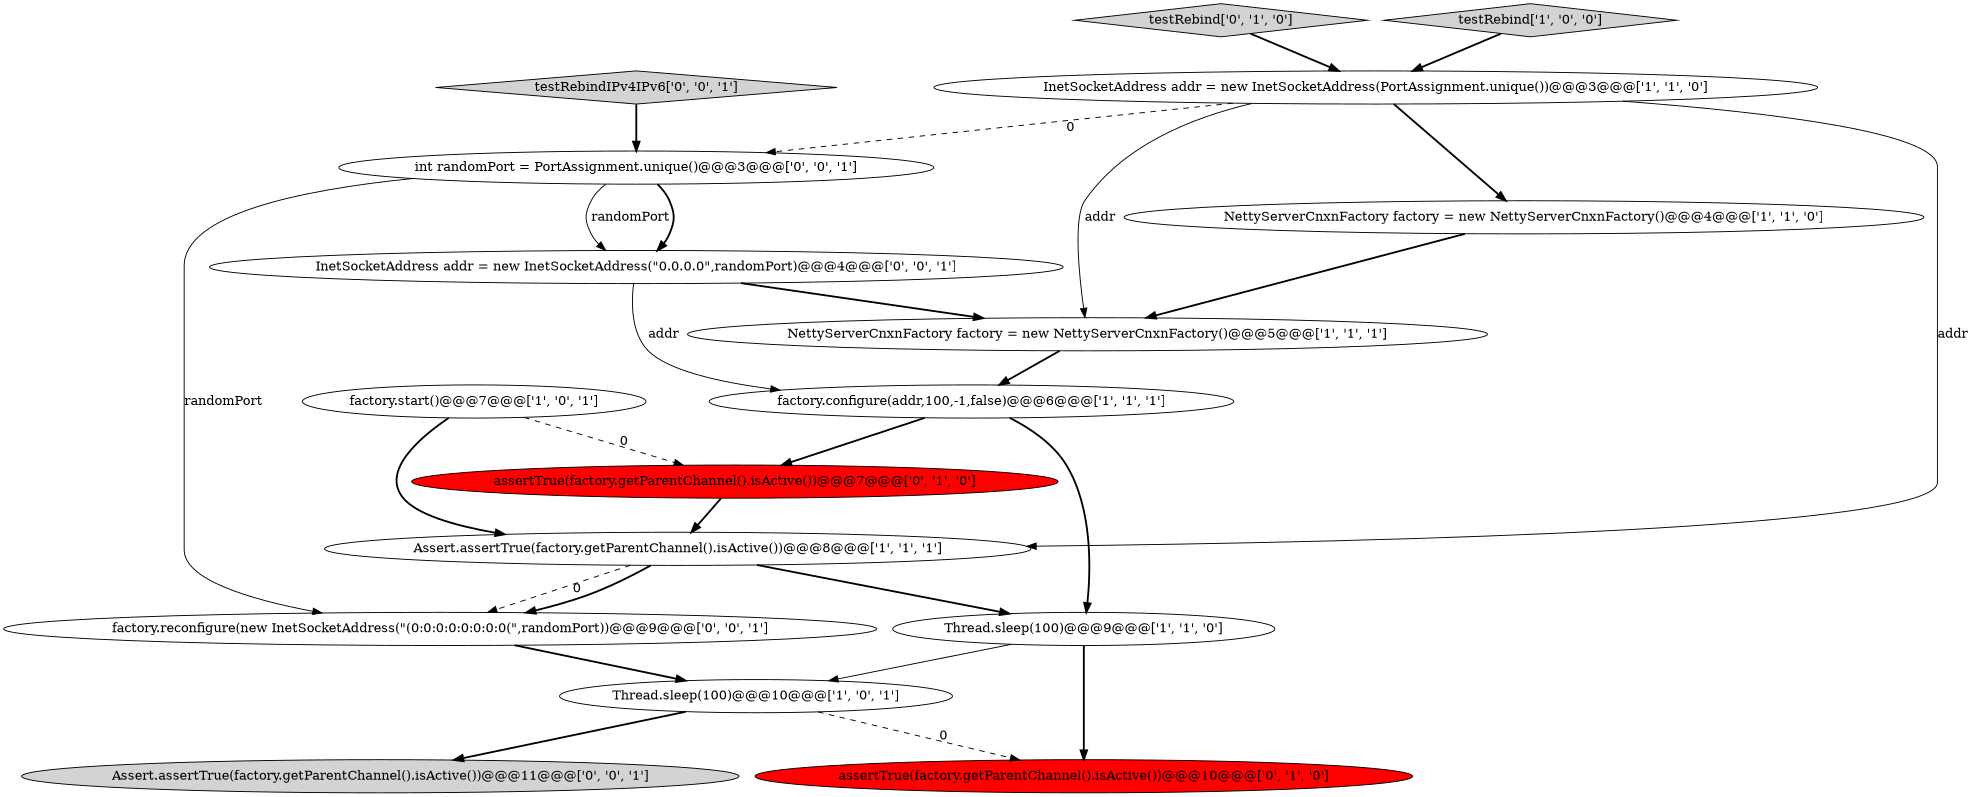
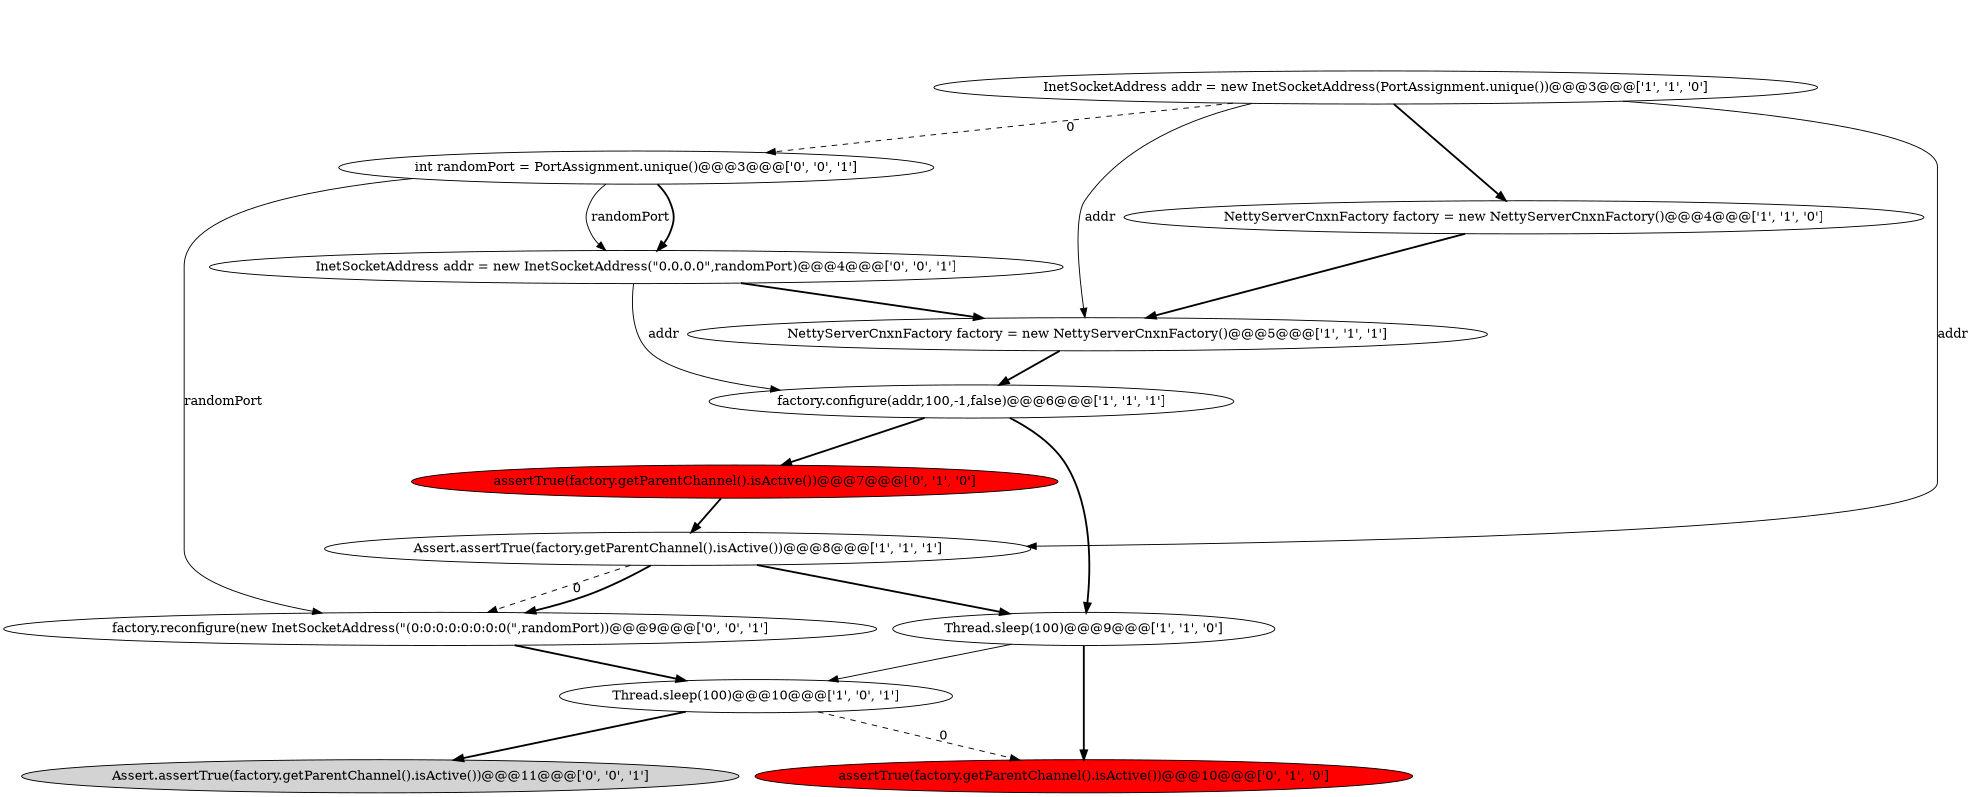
node "testRebind['0', '1', '0']": removed
node "testRebind['1', '0', '0']": removed
node "testRebindIPv4IPv6['0', '0', '1']": removed
node "factory.start()@@@7@@@['1', '0', '1']": removed
